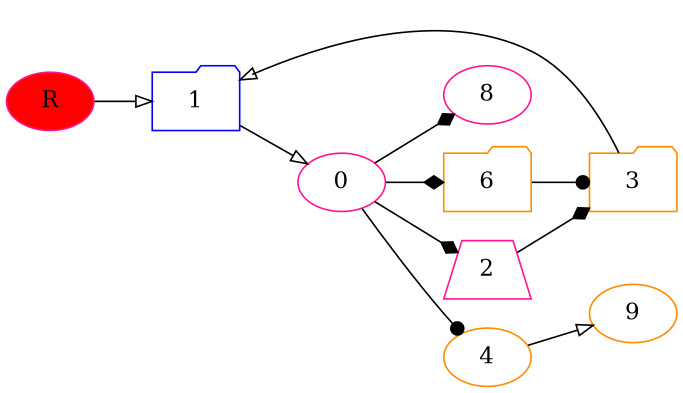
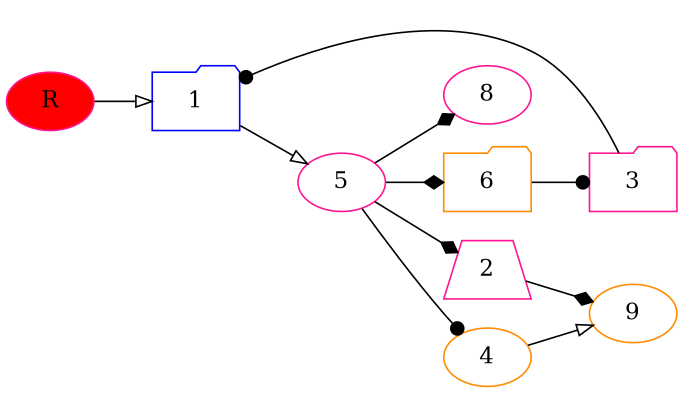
edge "3" -> "1": arrowhead onormal -> dot
node "0": label "0" -> "5"
node "3": color darkorange -> deeppink
edge "2" -> "3": now "2" -> "9"
